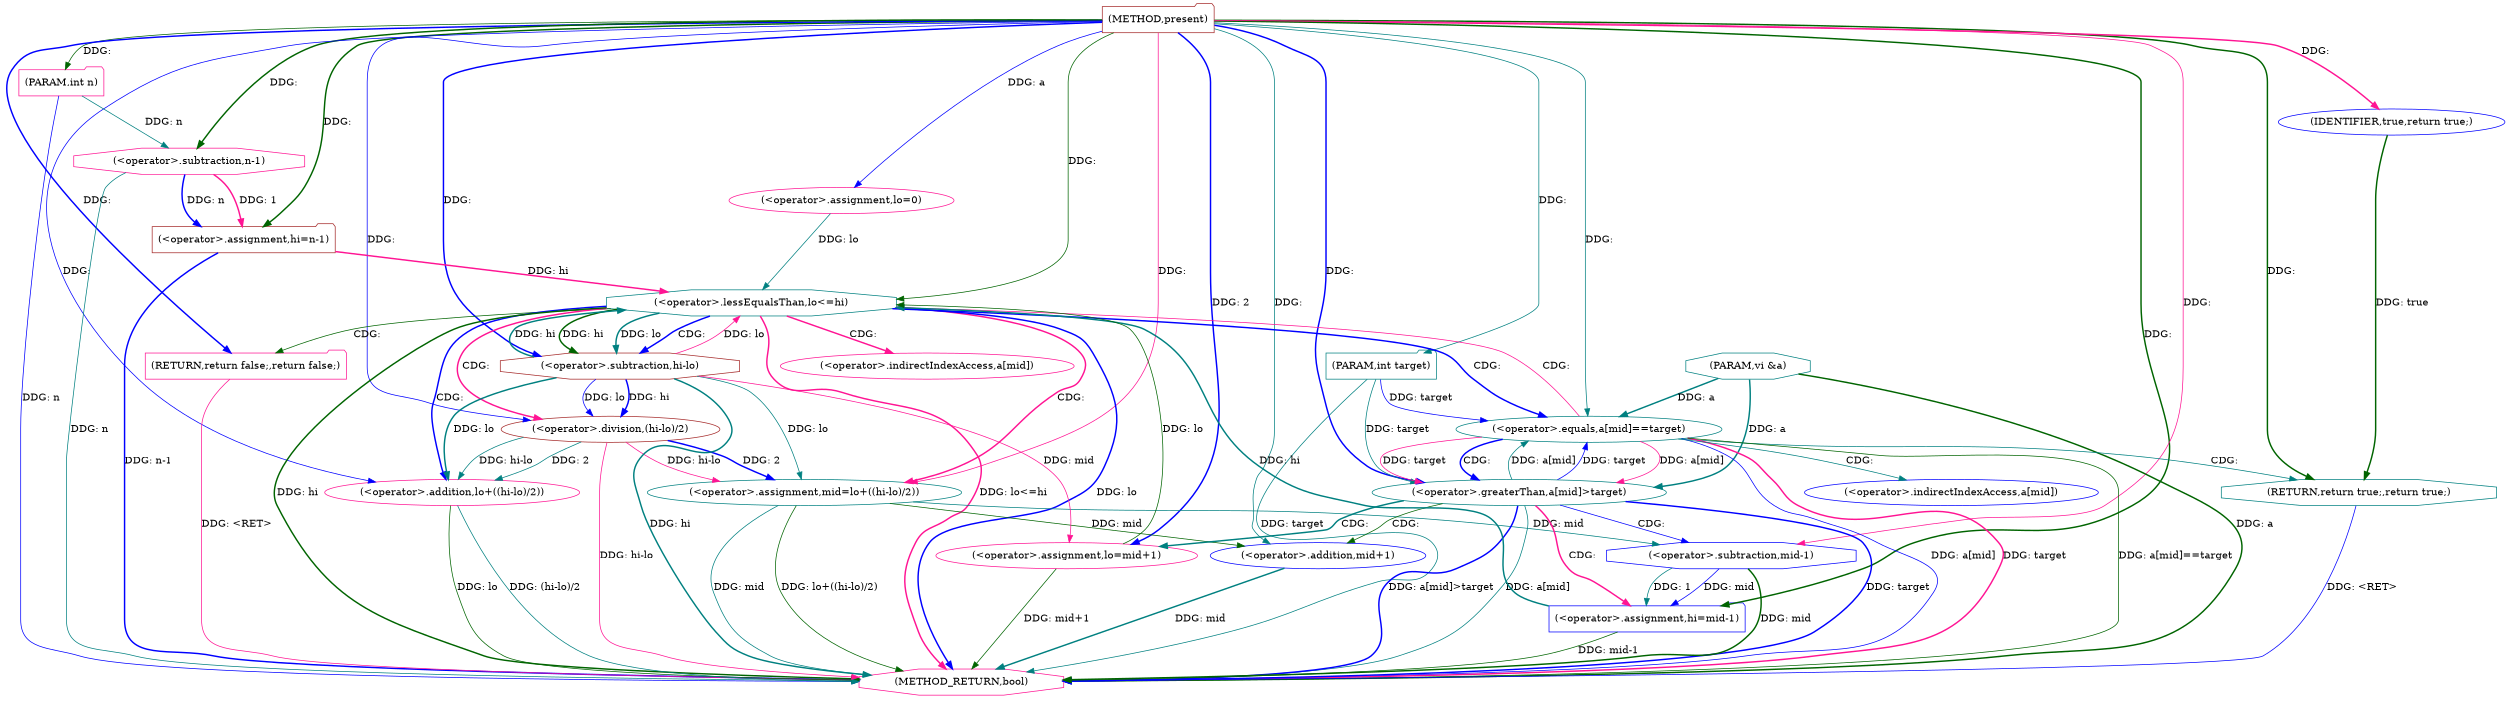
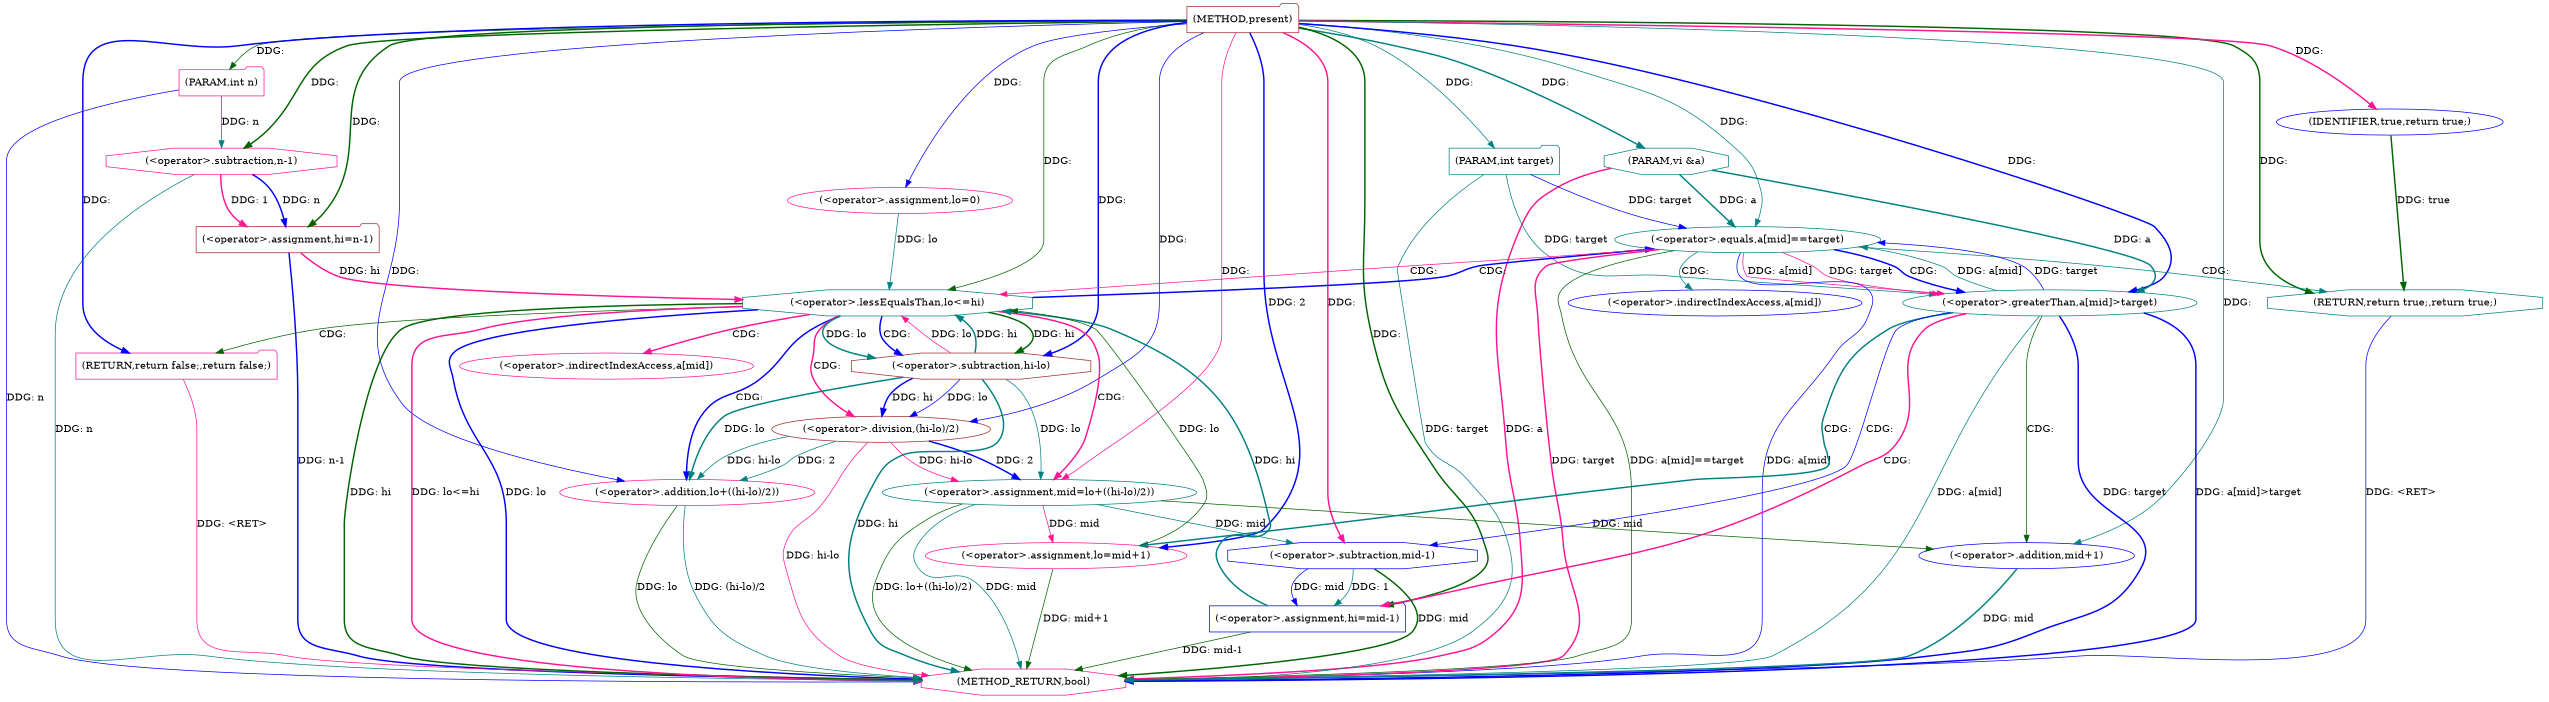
edge "(METHOD,present)" -> "(<operator>.subtraction,mid-1)": style solid -> bold
edge "(METHOD,present)" -> "(PARAM,vi &a)": added, label "DDG:"
edge "(METHOD,present)" -> "(<operator>.assignment,lo=0)": label "DDG: a" -> "DDG: "
edge "(<operator>.subtraction,hi-lo)" -> "(<operator>.assignment,lo=mid+1)": now "(<operator>.assignment,mid=lo+((hi-lo)/2))" -> "(<operator>.assignment,lo=mid+1)"
edge "(PARAM,vi &a)" -> "(METHOD_RETURN,bool)": color darkgreen -> deeppink
